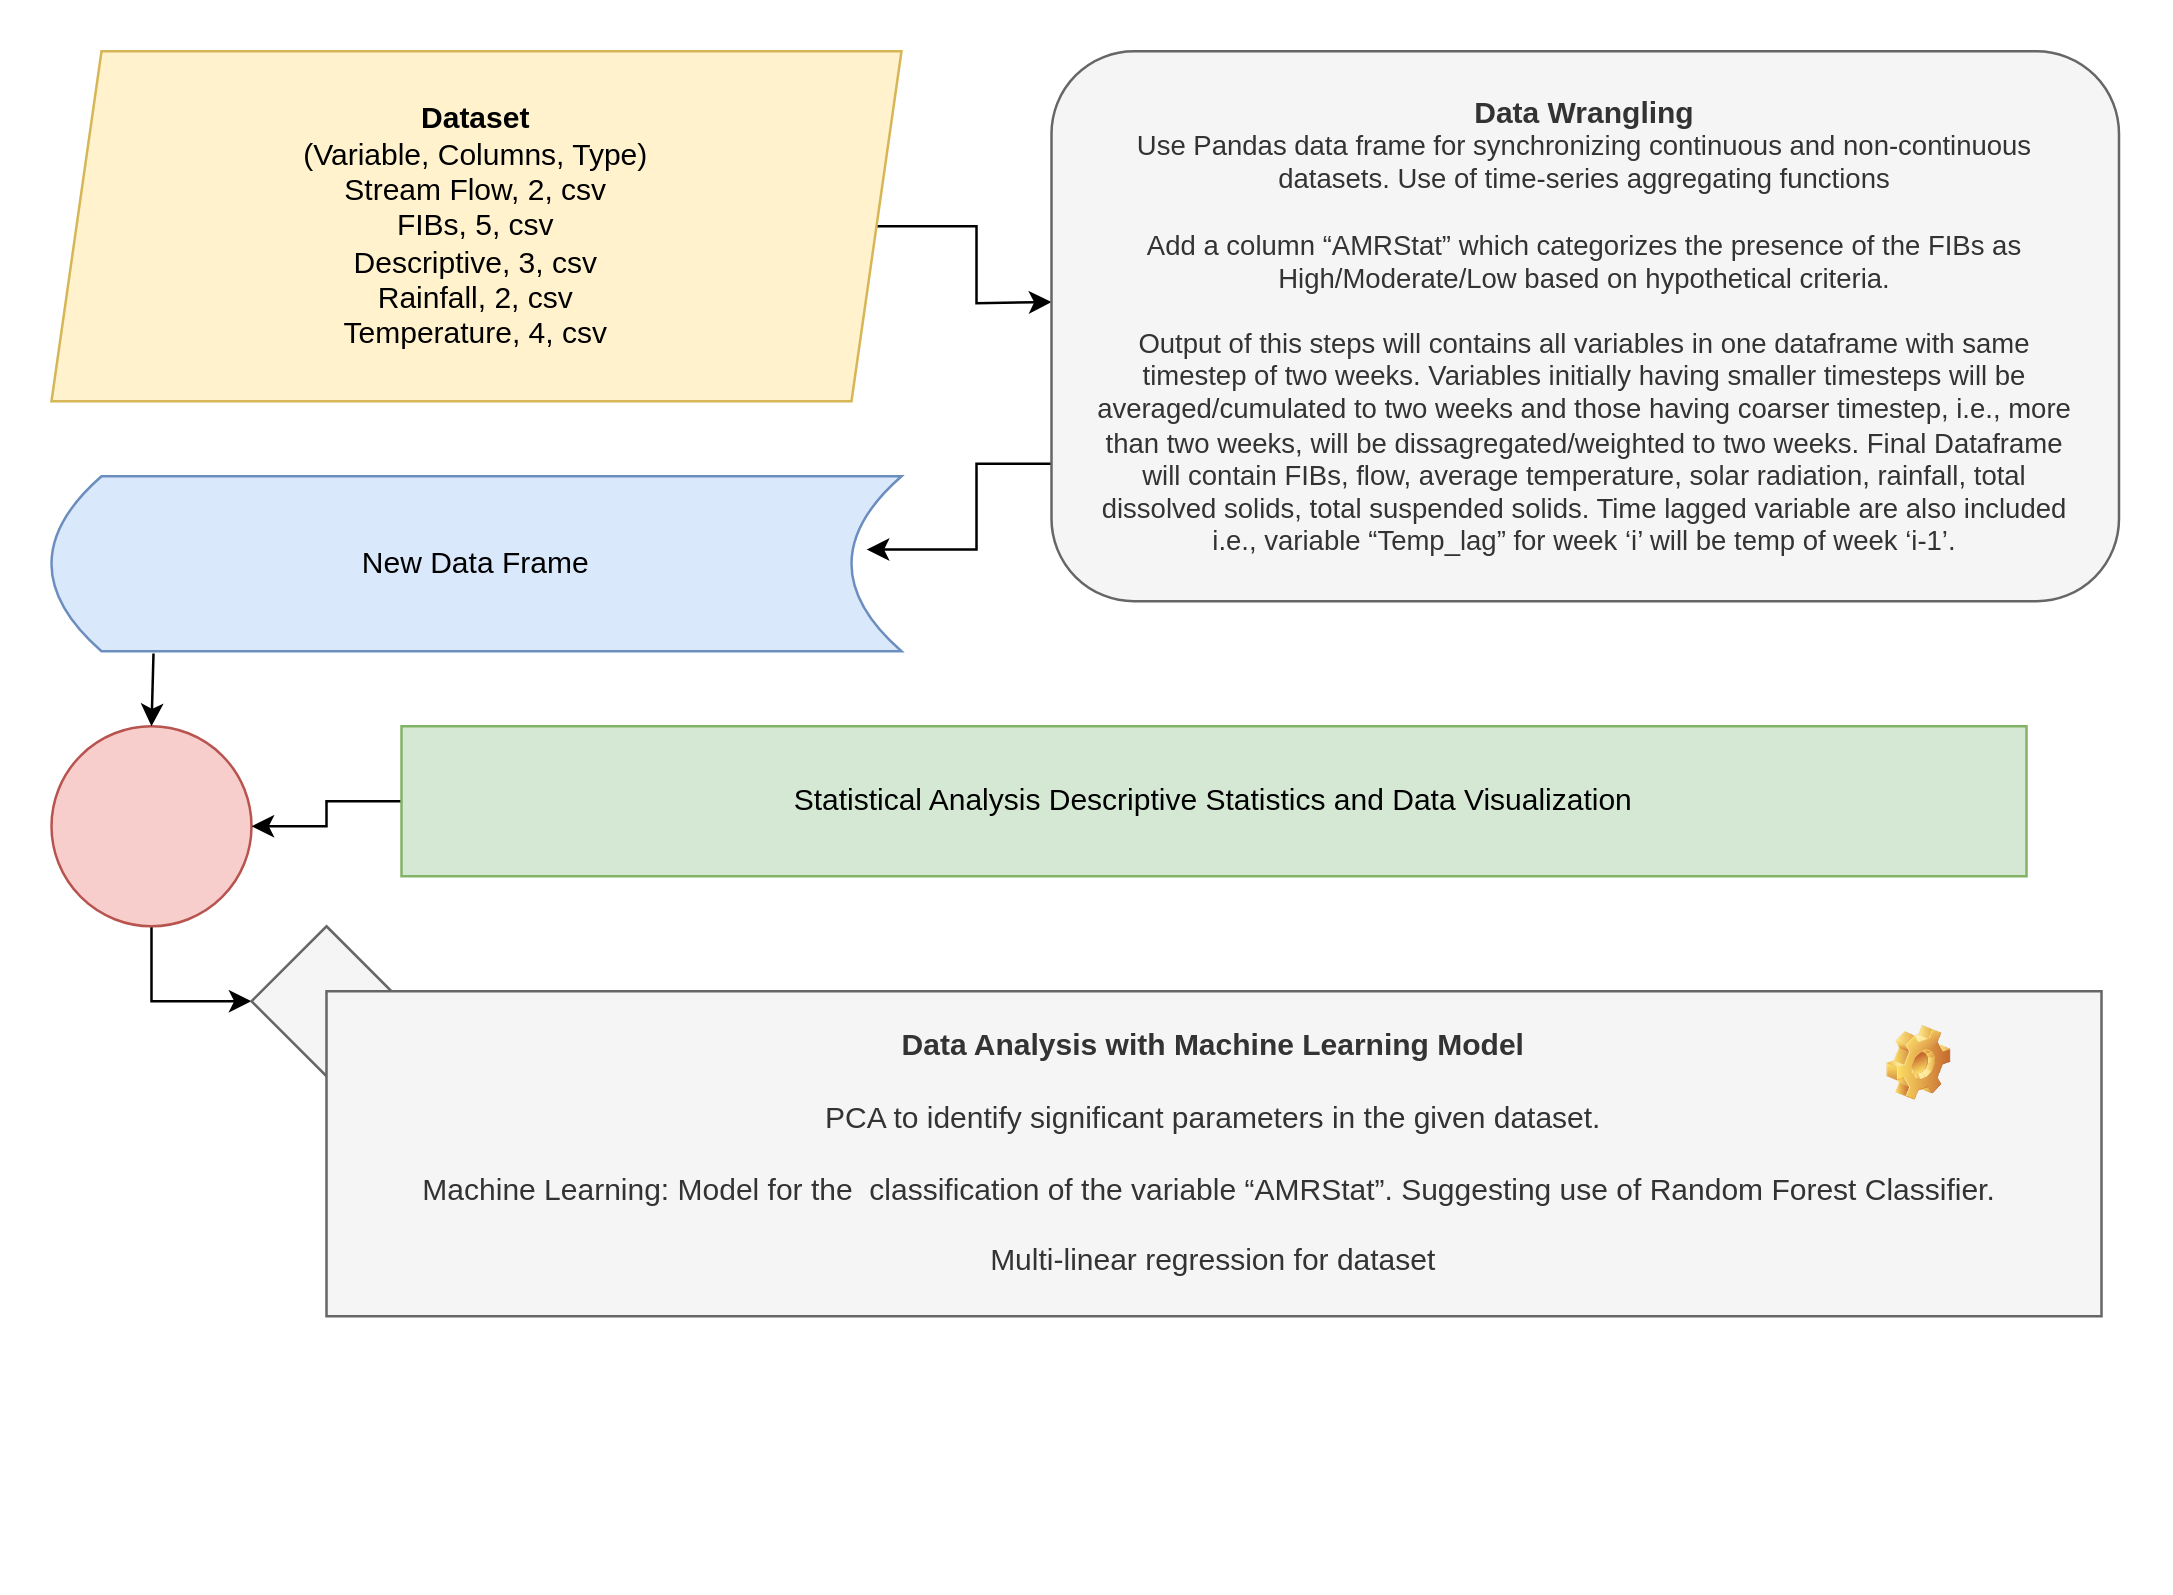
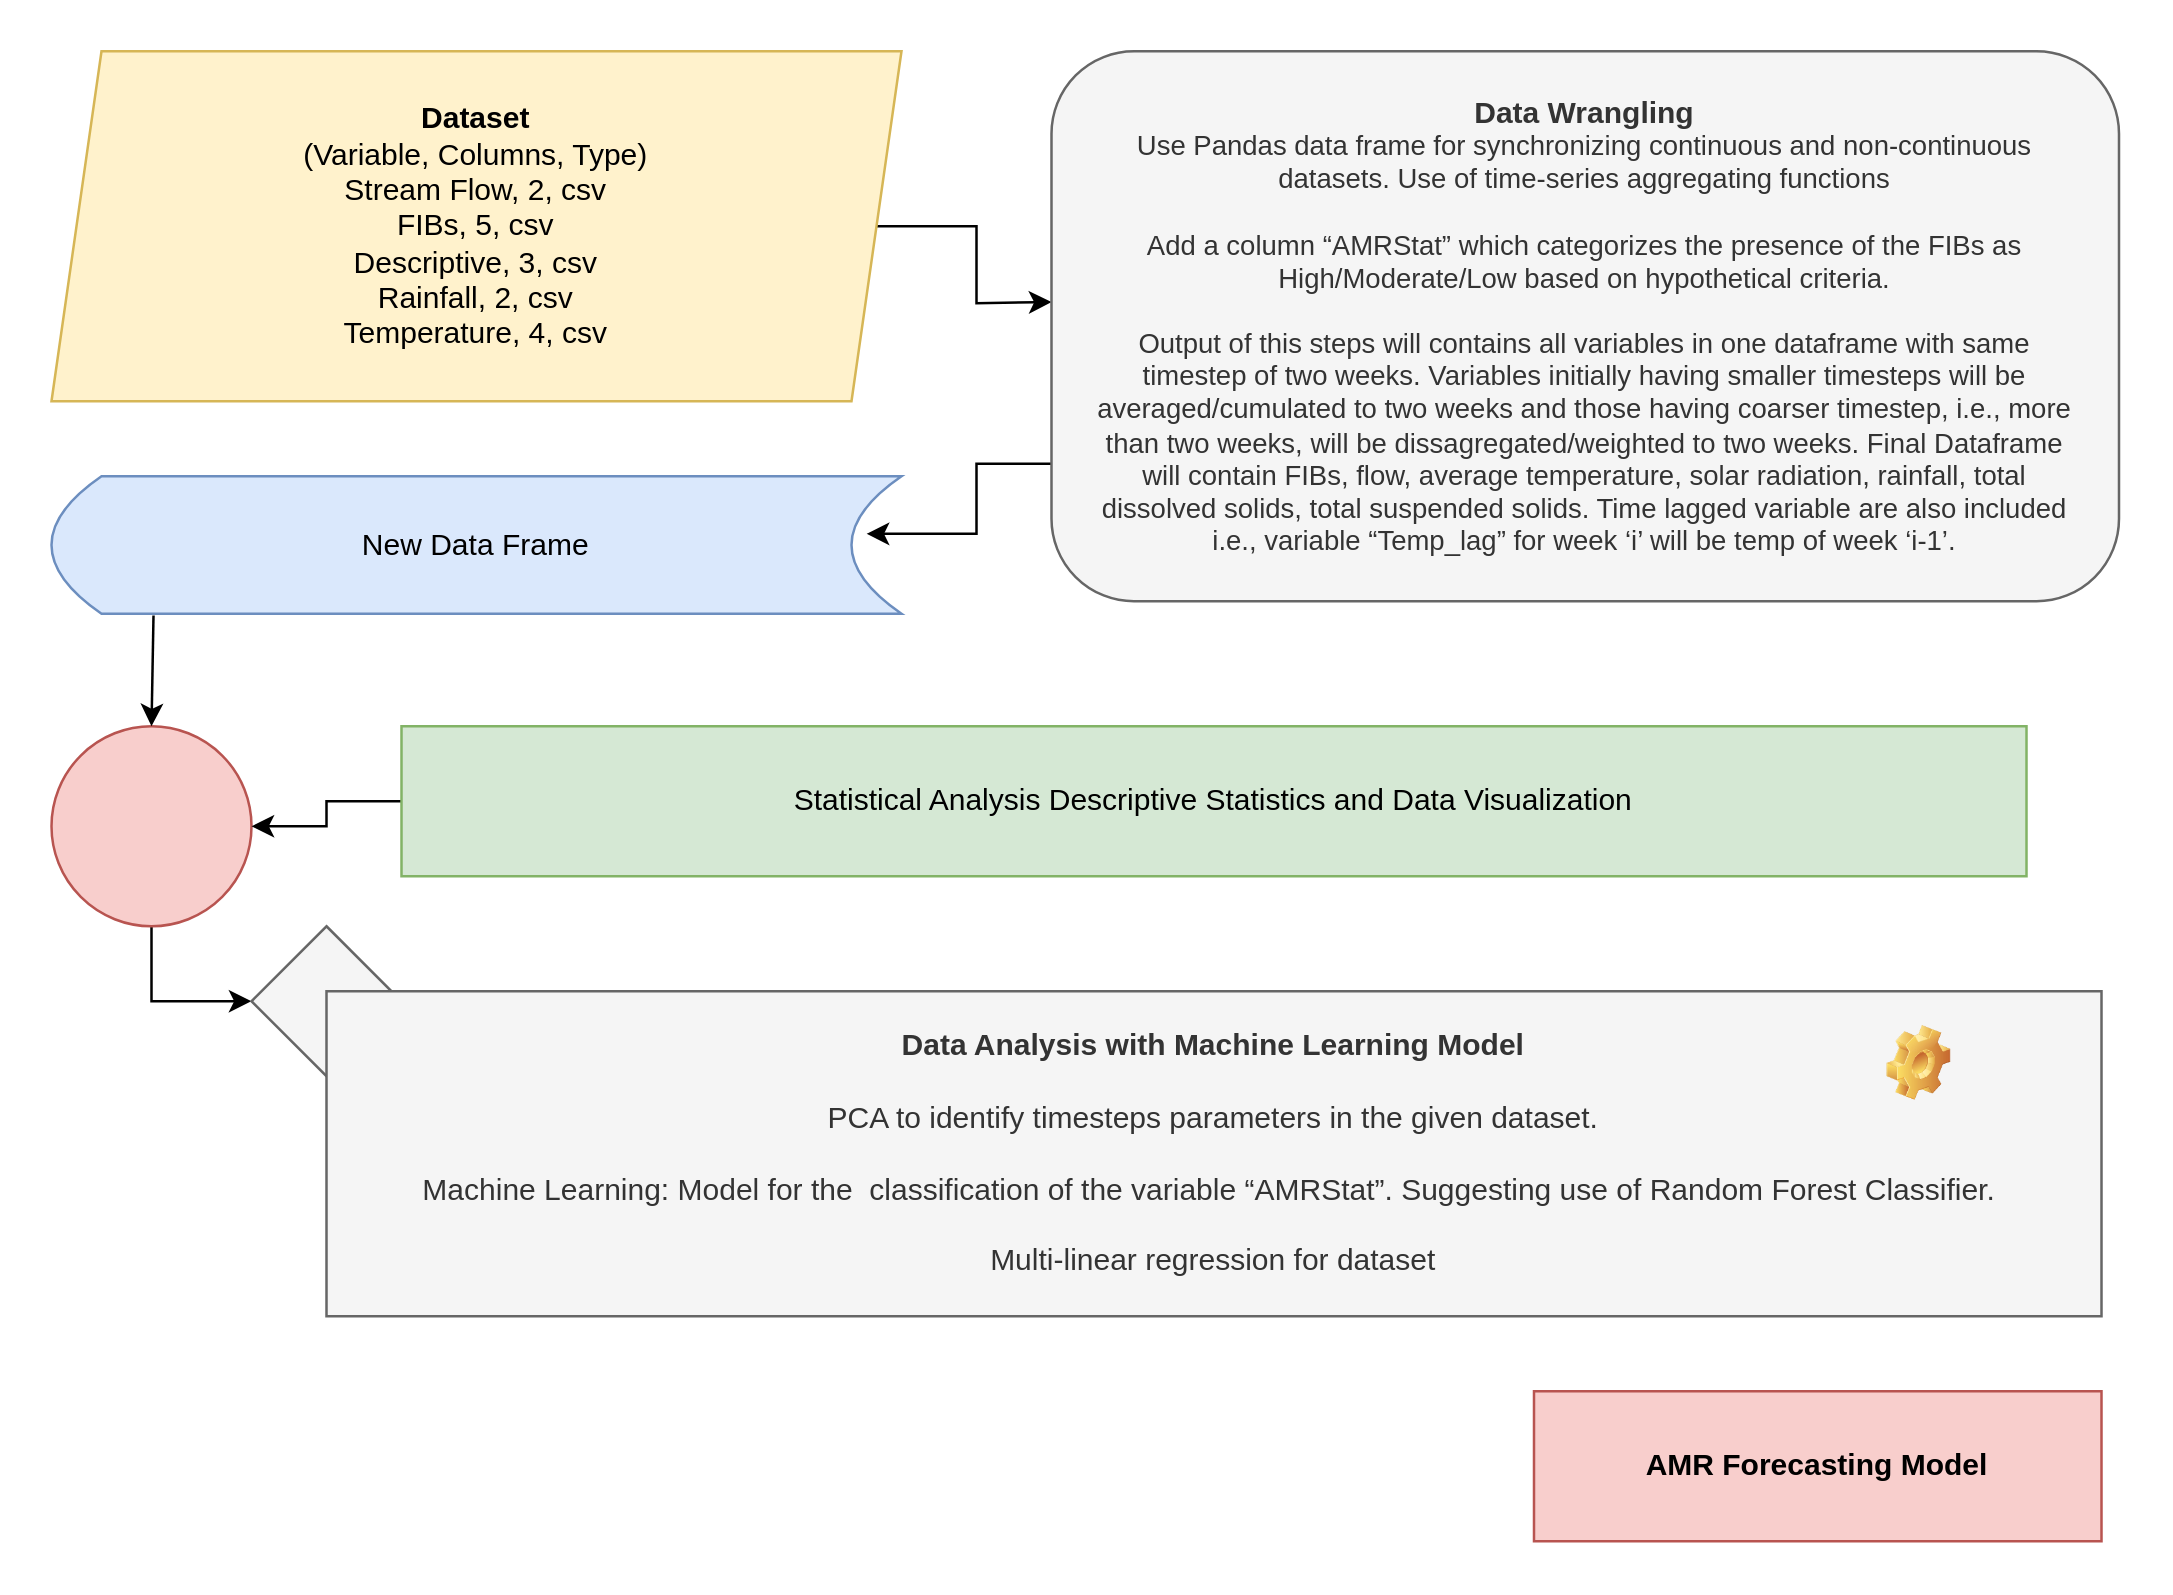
node "New Data Frame": size 850x175 -> 850x138
node "Data Analysis with Machine Learning Model PCA to identify significant parameters in the given dataset. Machine Learning: Model for the classification of the variable “AMRStat”. Suggesting use of Random Forest Classifier. Multi-linear regression for dataset": label "Data Analysis with Machine Learning Model PCA to identify significant parameters in the given dataset. Machine Learning: Model for the classification of the variable “AMRStat”. Suggesting use of Random Forest Classifier. Multi-linear regression for dataset" -> "Data Analysis with Machine Learning Model PCA to identify timesteps parameters in the given dataset. Machine Learning: Model for the classification of the variable “AMRStat”. Suggesting use of Random Forest Classifier. Multi-linear regression for dataset"
node "AMR Forecasting Model": added
